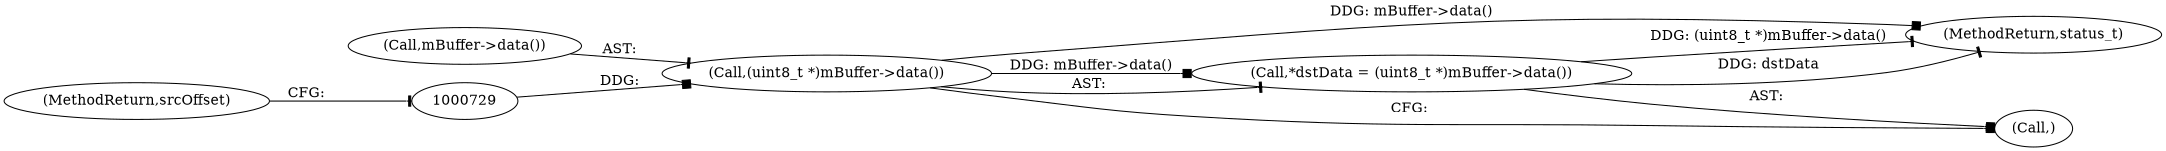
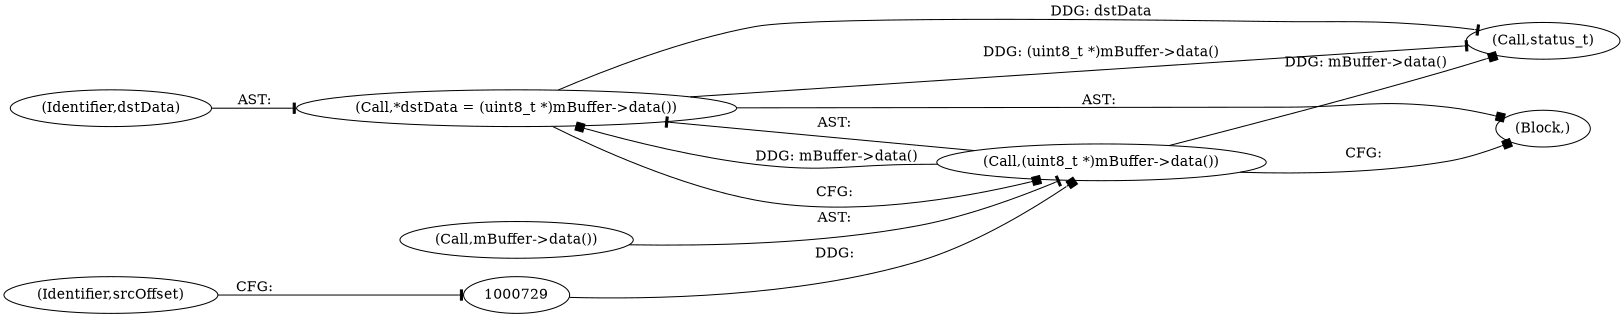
node "(MethodReturn,status_t)": label "(MethodReturn,status_t)" -> "(Call,status_t)"
node "(MethodReturn,srcOffset)": label "(MethodReturn,srcOffset)" -> "(Identifier,srcOffset)"
node "(Identifier,dstData)": added
node "(Call,)": label "(Call,)" -> "(Block,)"
edge "(Call,*dstData = (uint8_t *)mBuffer->data())" -> "(Call,(uint8_t *)mBuffer->data())": added, label "CFG:"
